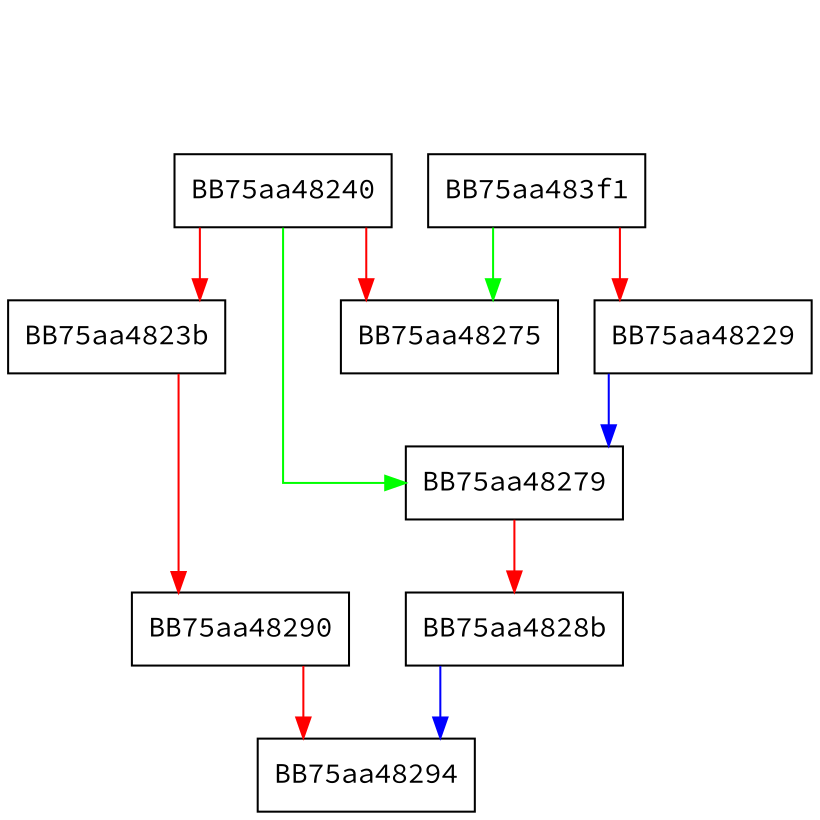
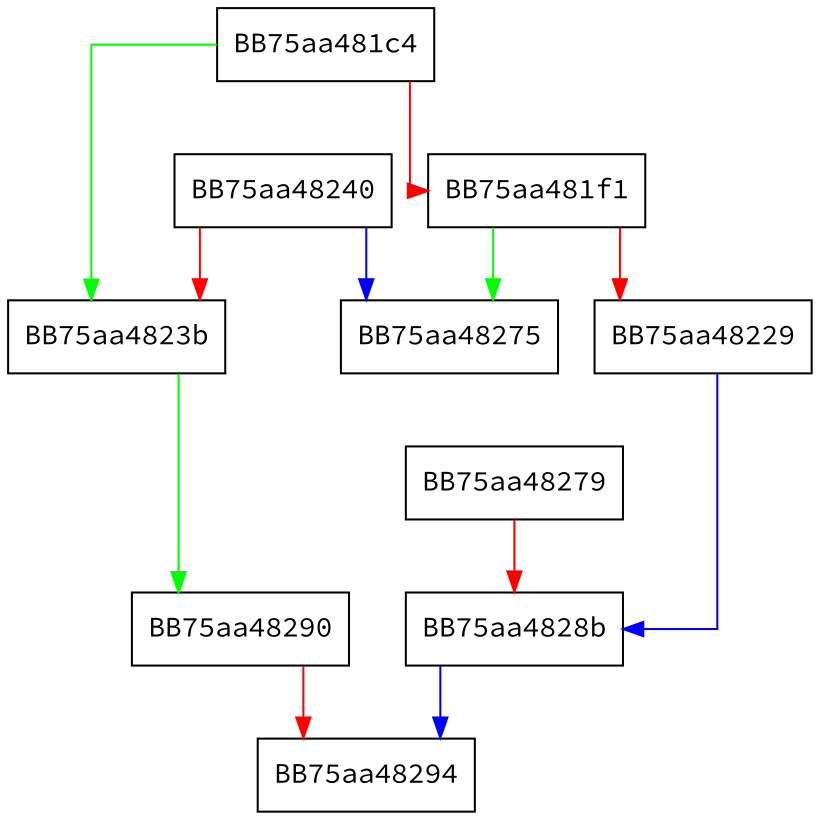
node "BB75aa481c4": added
node "BB75aa483f1": label "BB75aa483f1" -> "BB75aa481f1"
edge "BB75aa48240" -> "BB75aa48275": color red -> blue
edge "BB75aa48229" -> "BB75aa48279": now "BB75aa48229" -> "BB75aa4828b"
edge "BB75aa48240" -> "BB75aa48279": removed
edge "BB75aa4823b" -> "BB75aa48290": color red -> green
